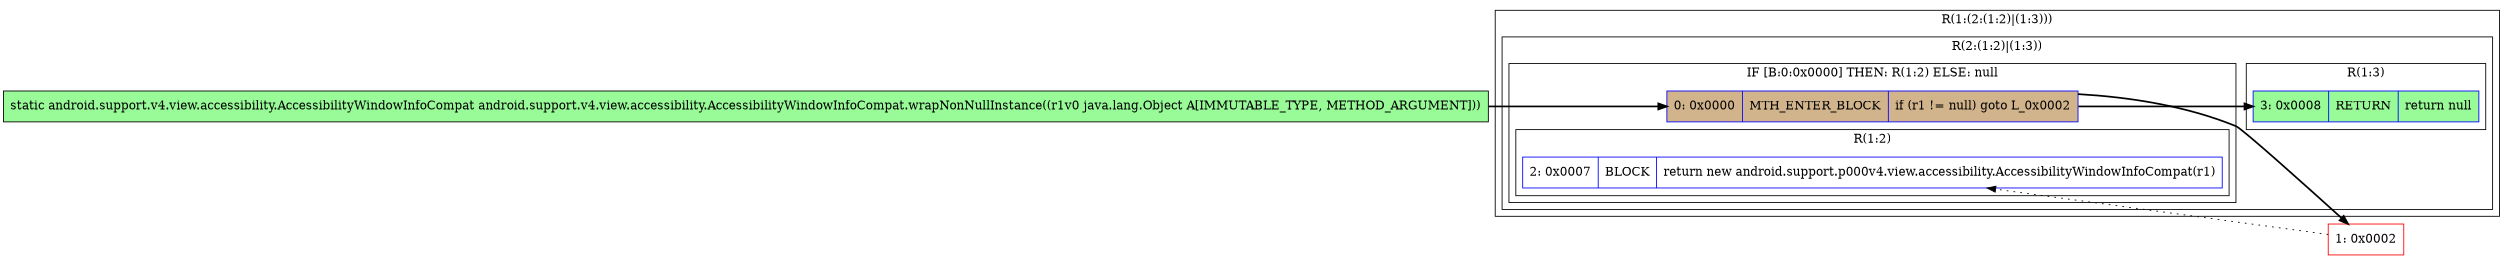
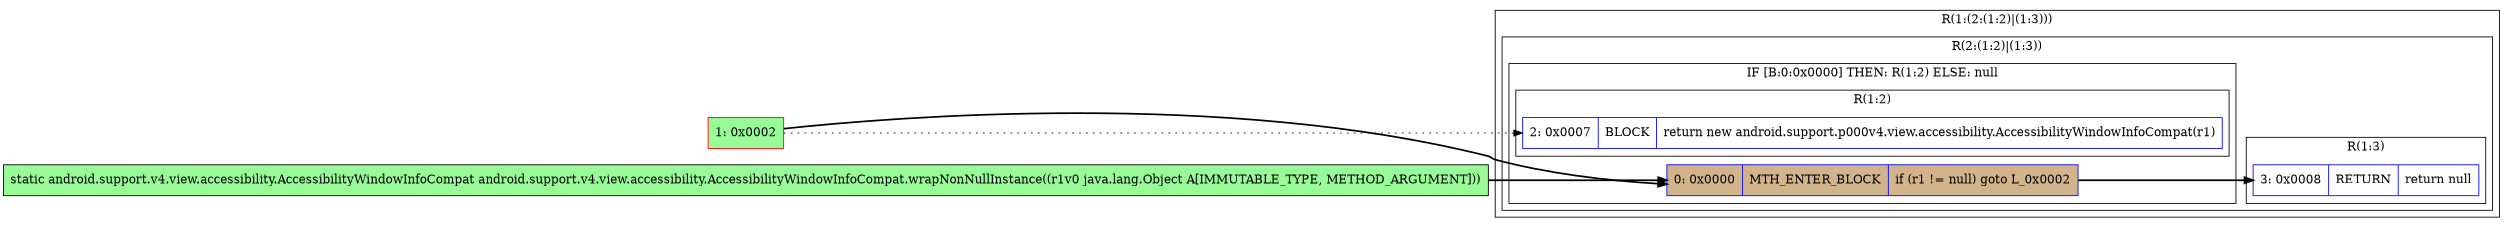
node "3: 0x0008": fillcolor palegreen -> white
edge "0: 0x0000" -> "1: 0x0002": reversed
node "1: 0x0002": fillcolor white -> palegreen
